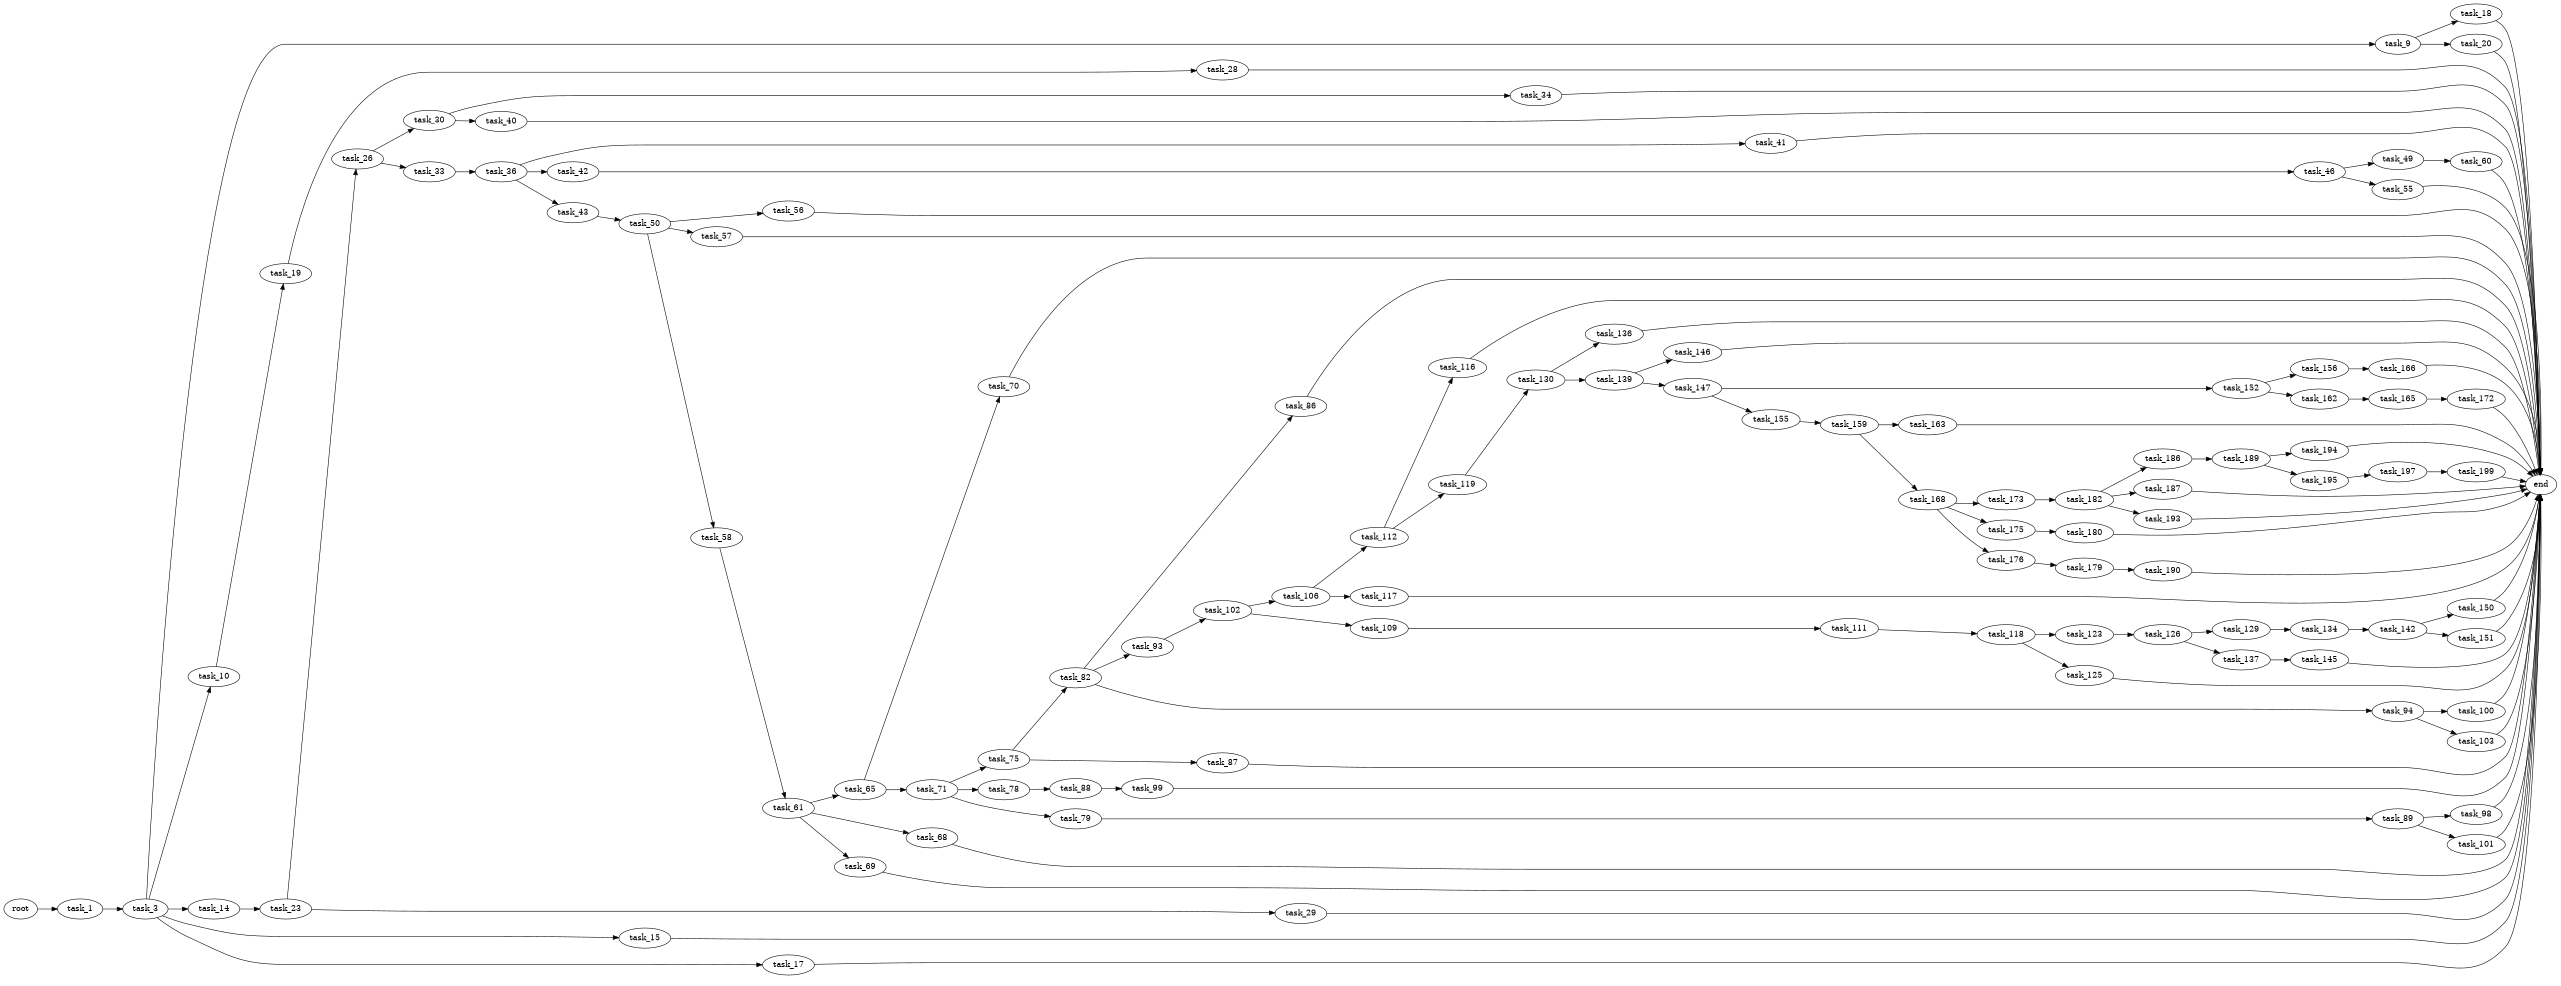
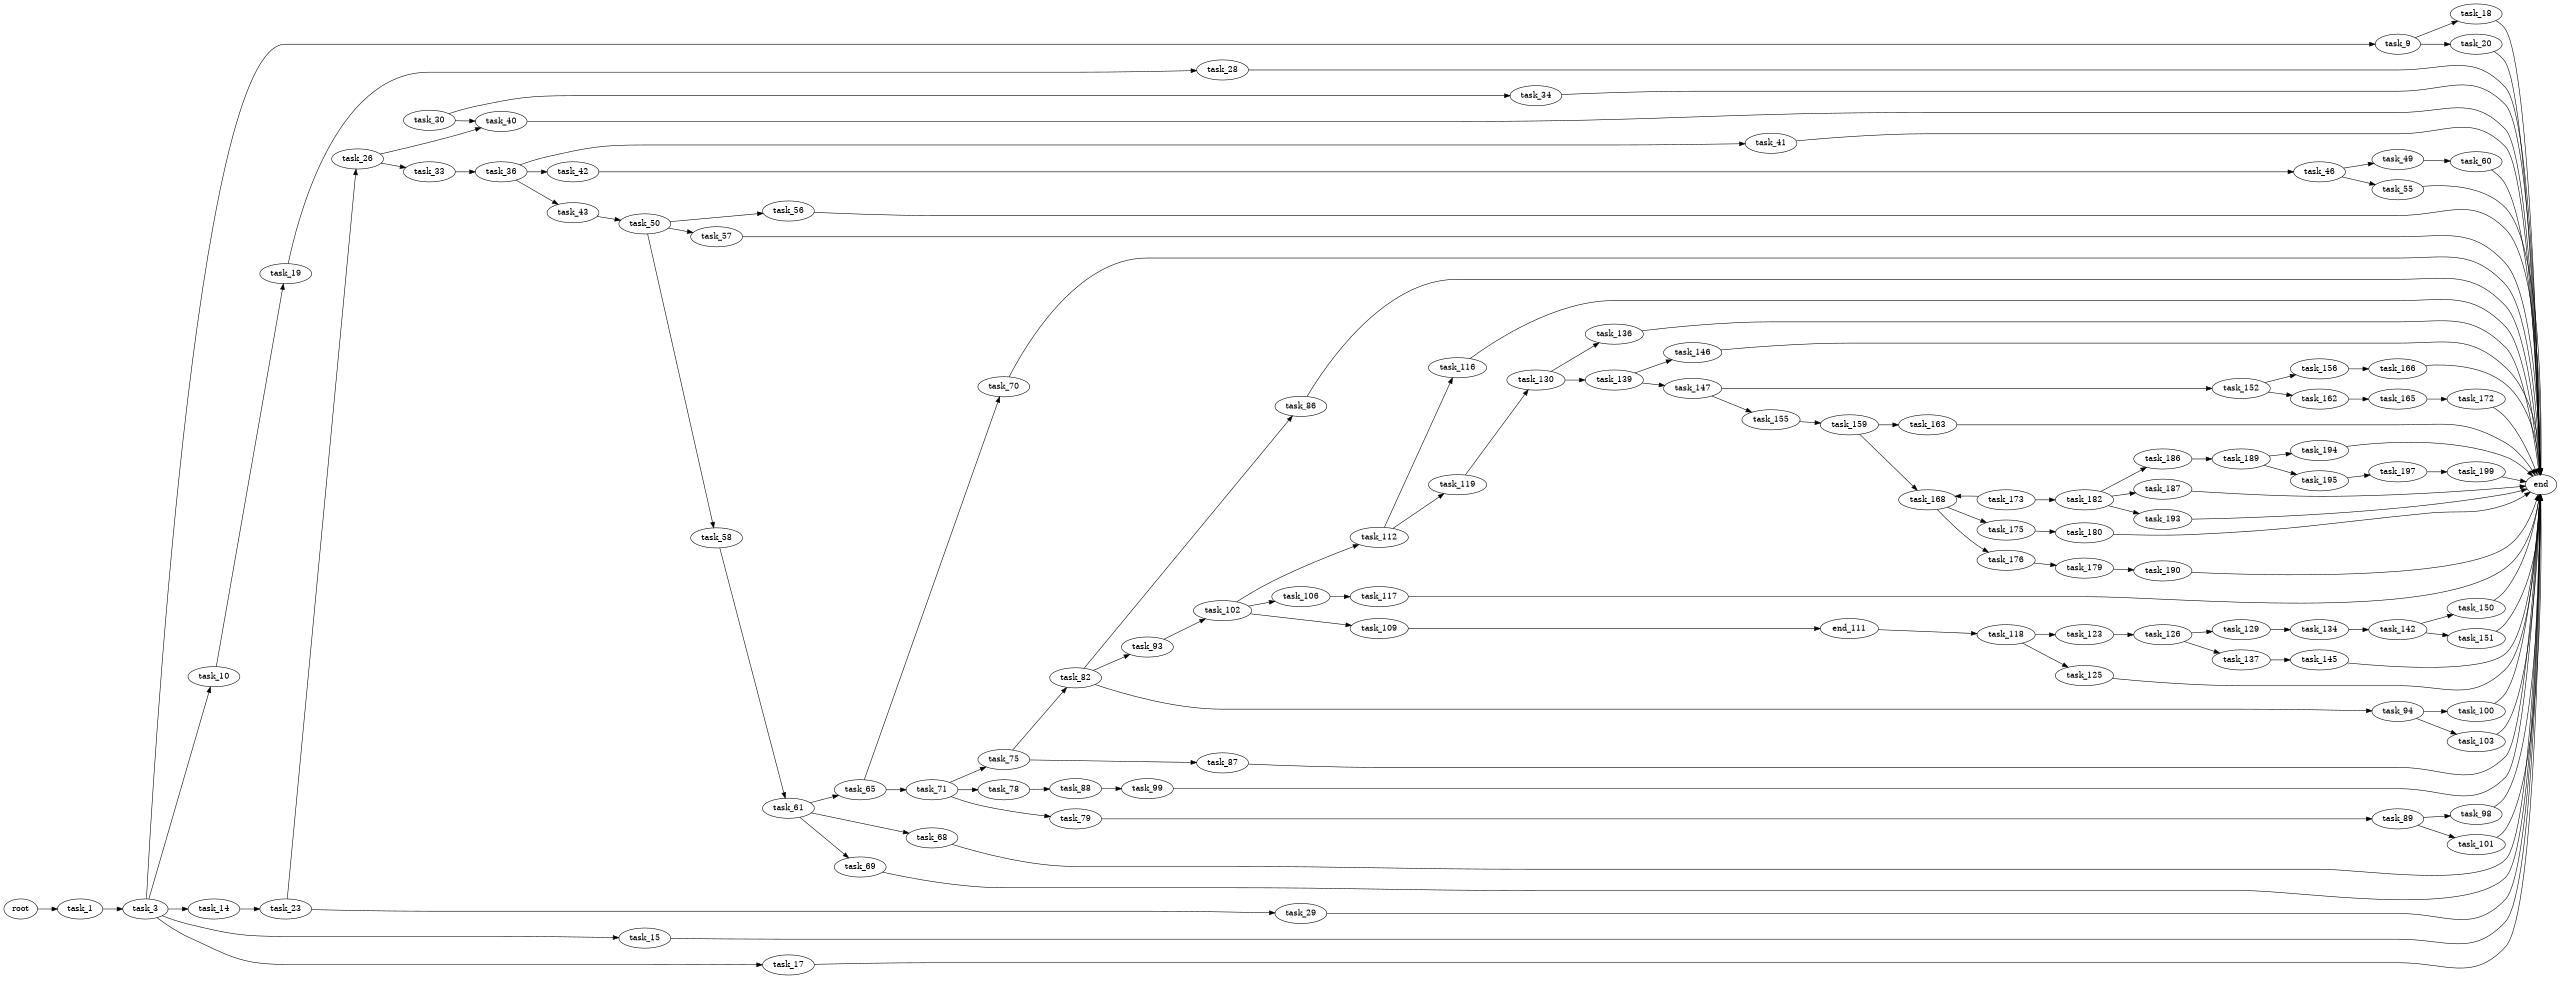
edge "task_26" -> "task_30": now "task_26" -> "task_40"
edge "task_168" -> "task_173": reversed
edge "task_106" -> "task_112": now "task_102" -> "task_112"
node "task_111": label "task_111" -> "end_111"
